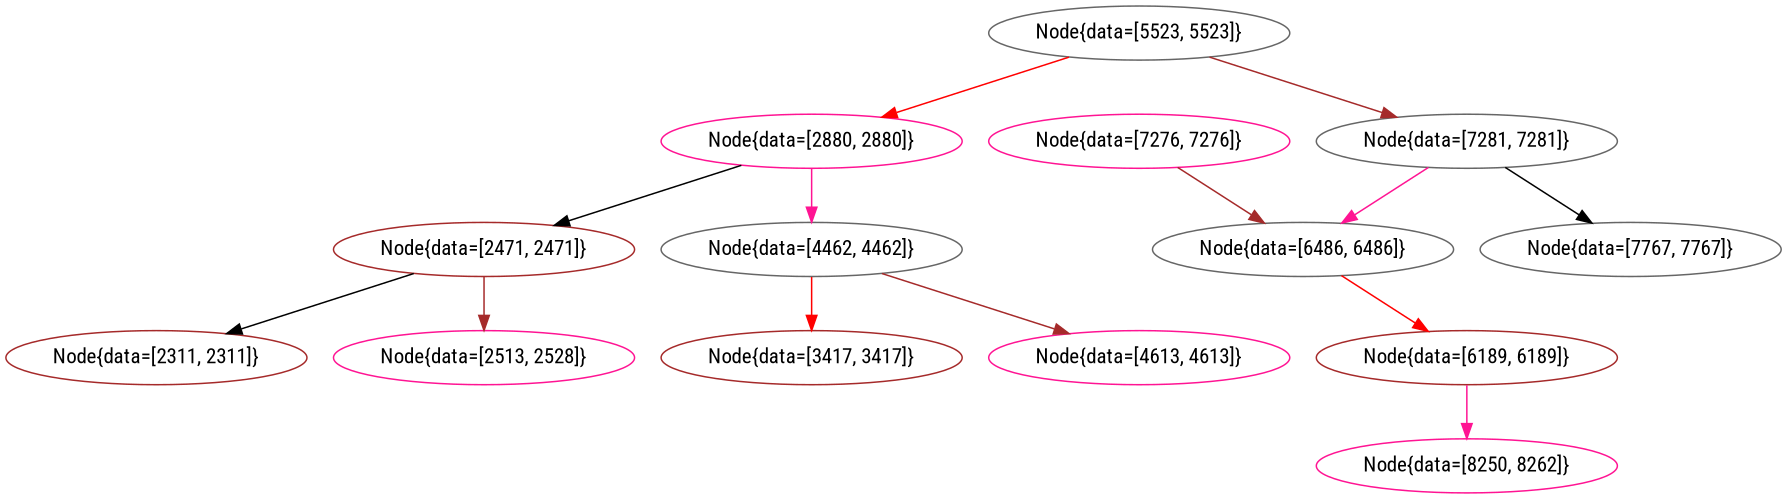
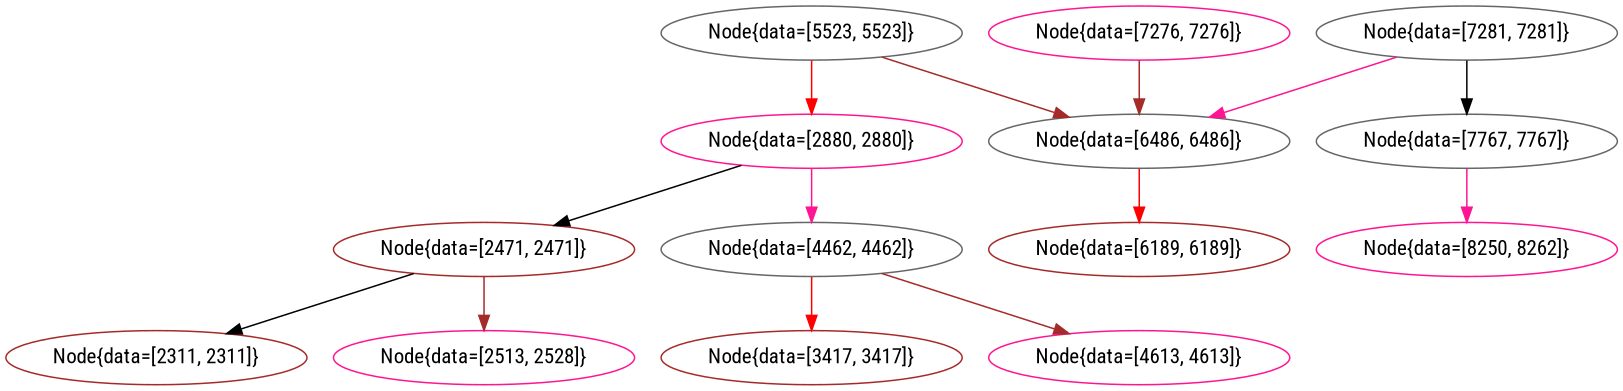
edge "Node{data=[5523, 5523]}" -> "Node{data=[7281, 7281]}": now "Node{data=[5523, 5523]}" -> "Node{data=[6486, 6486]}"
edge "Node{data=[6189, 6189]}" -> "Node{data=[8250, 8262]}": now "Node{data=[7767, 7767]}" -> "Node{data=[8250, 8262]}"
